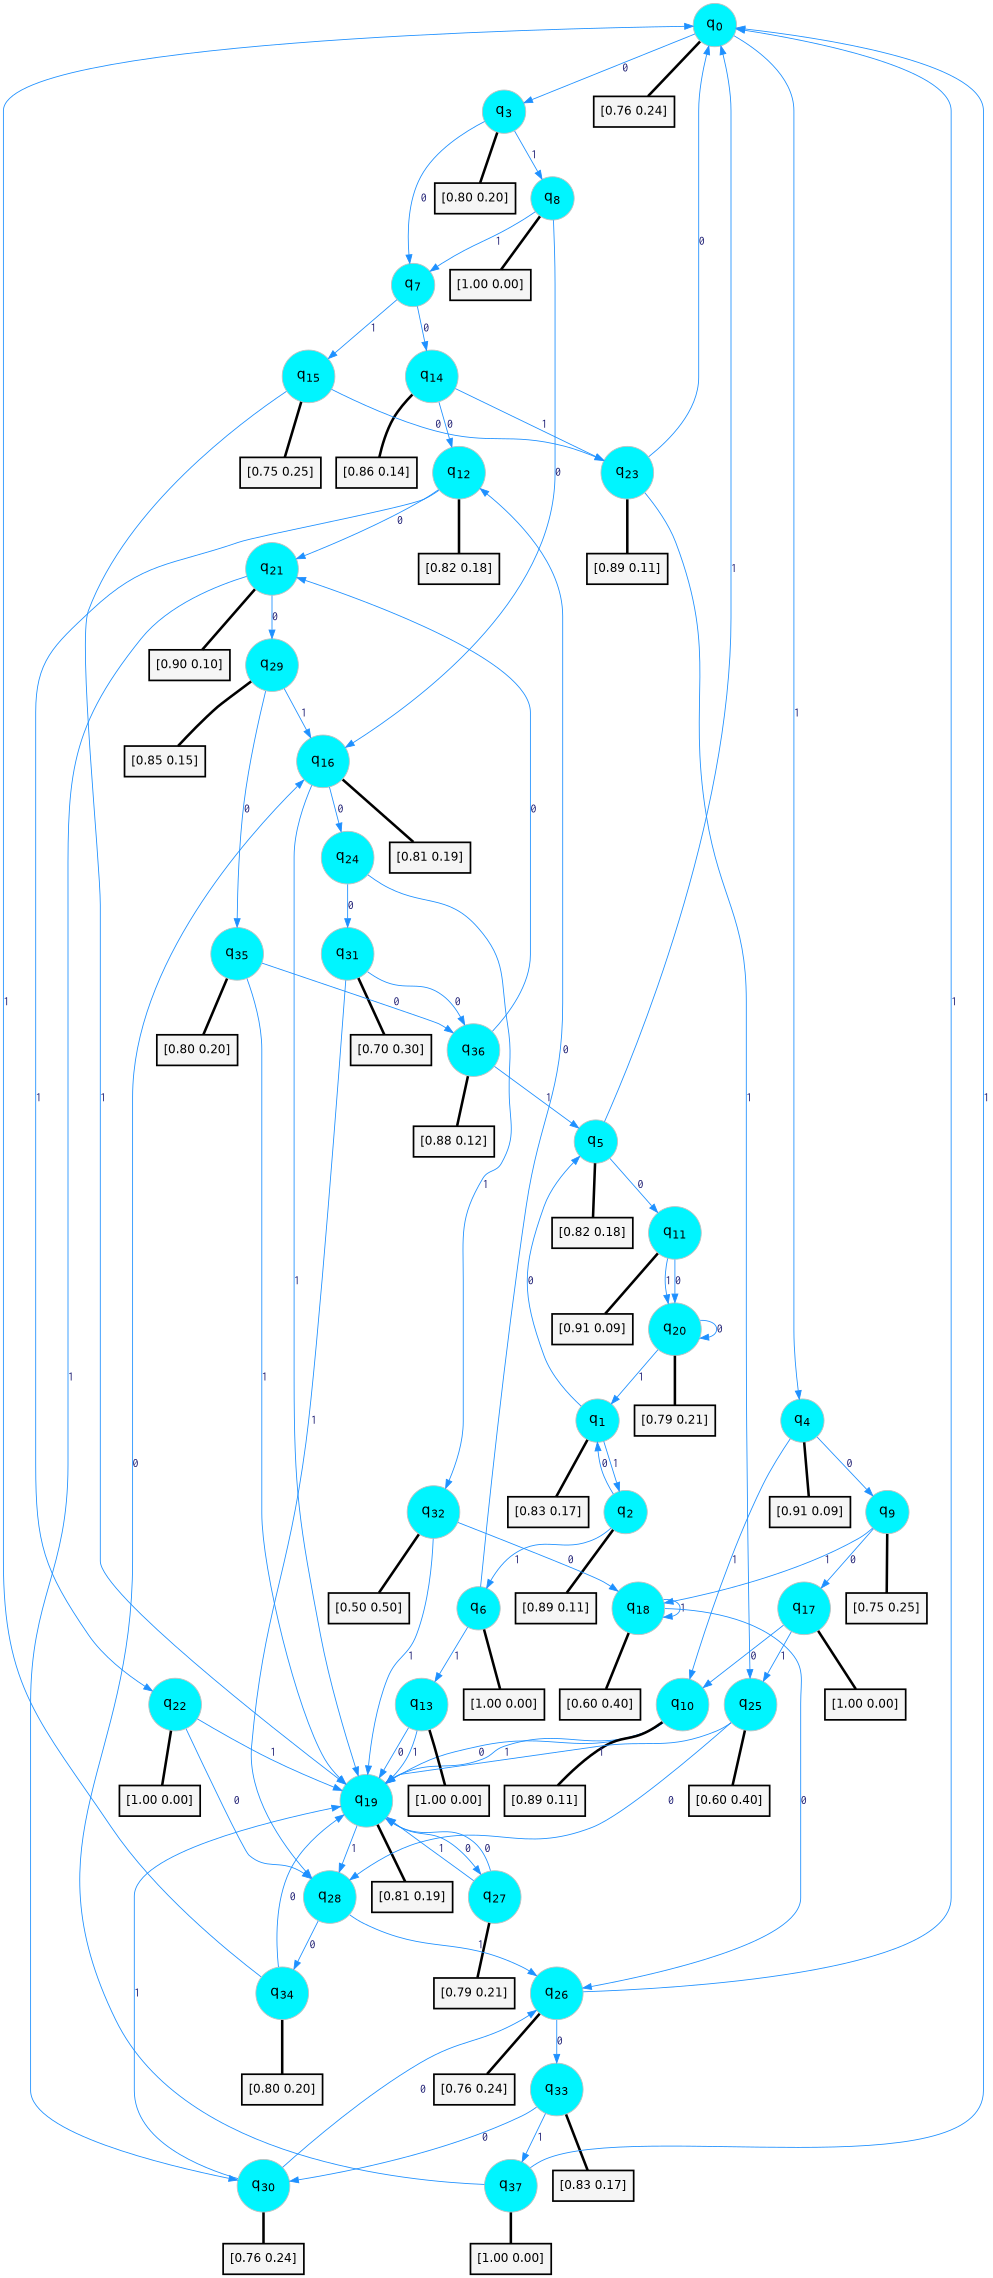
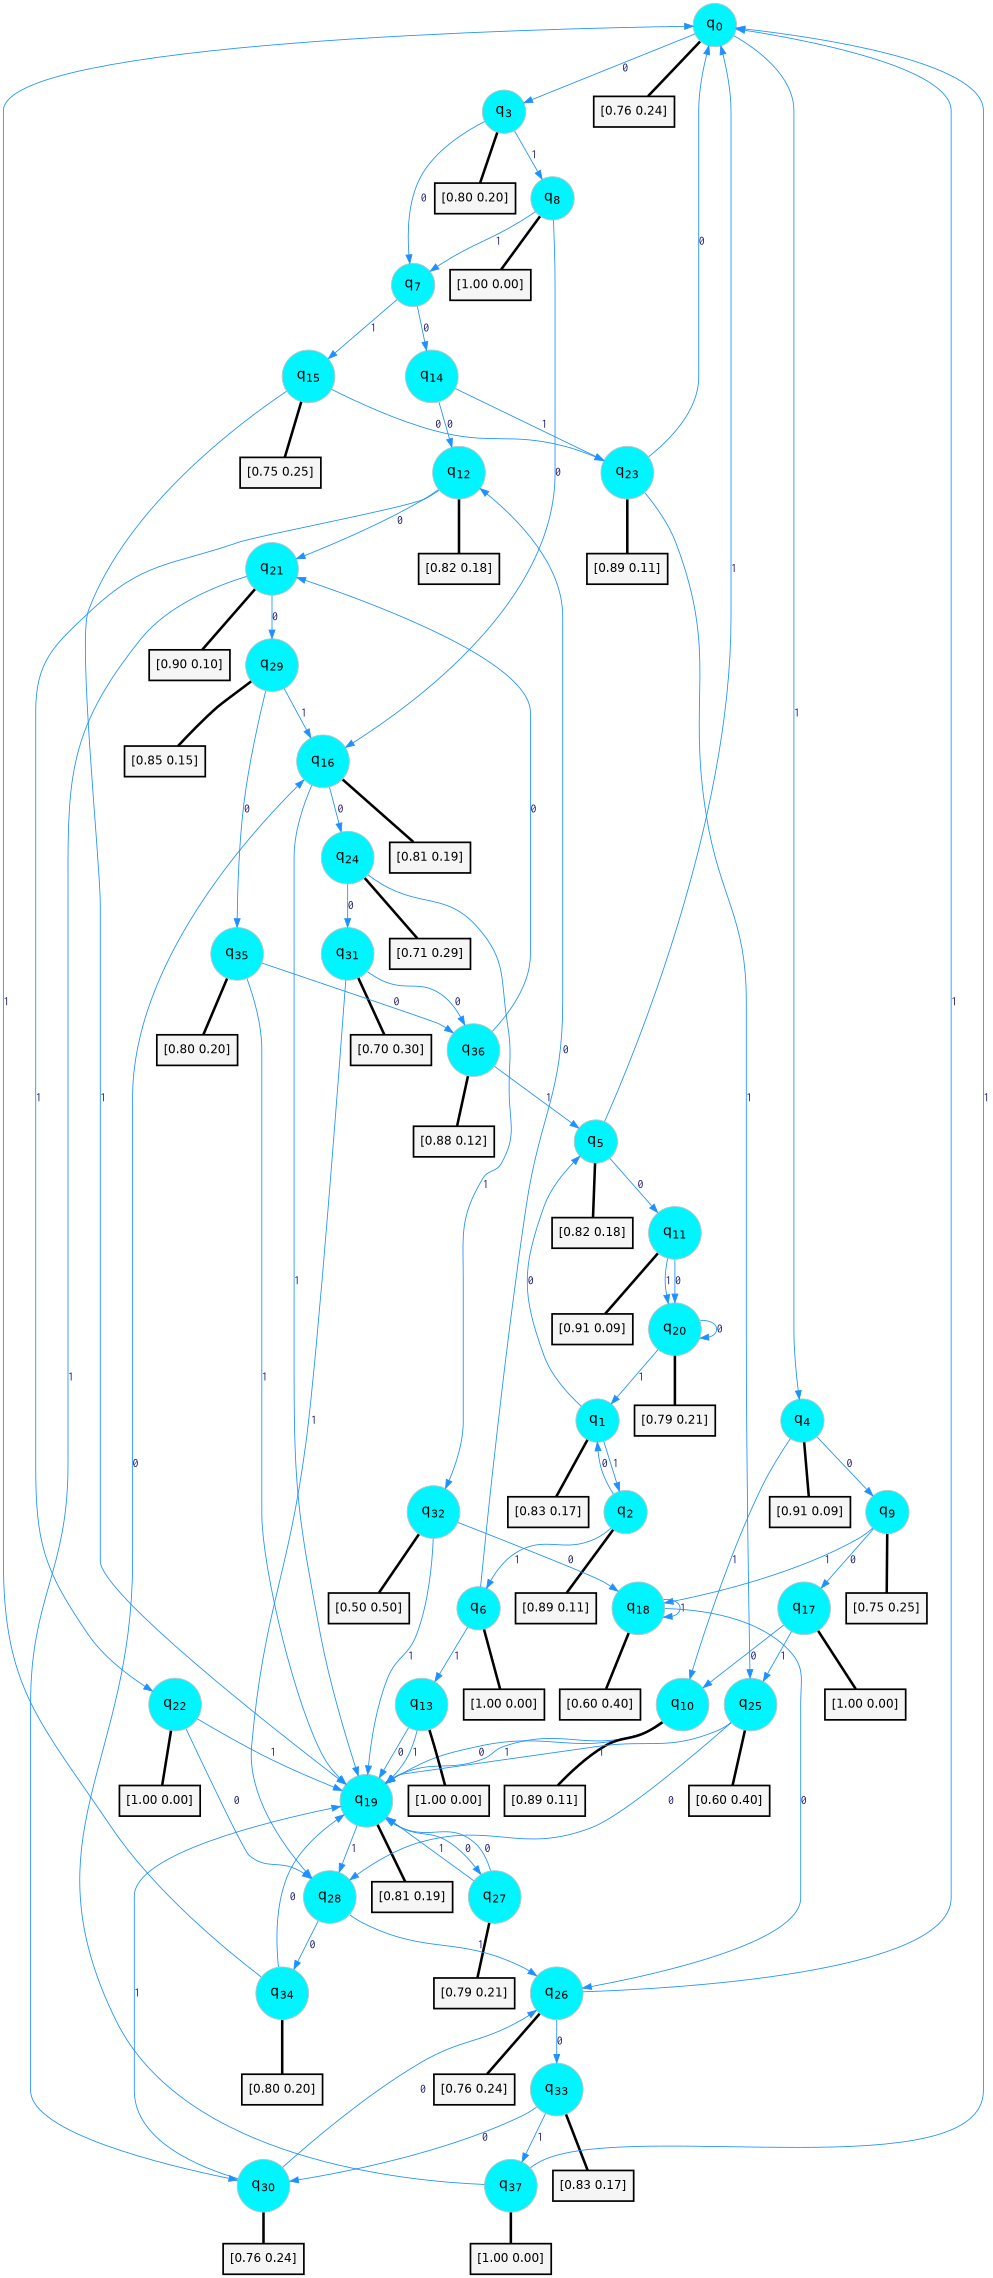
node "[0.86 0.14]": removed
node "[0.71 0.29]": added
